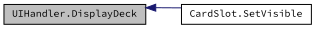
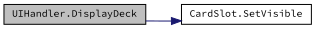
edge "CardSlot.SetVisible" -> "UIHandler.DisplayDeck": reversed
